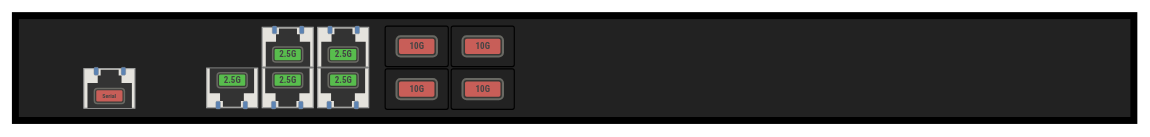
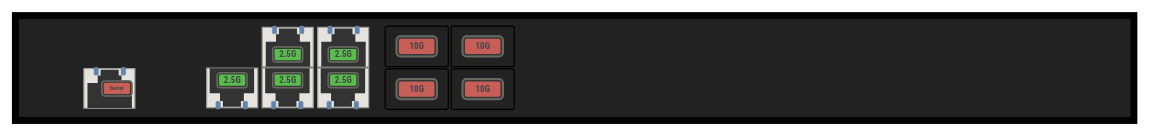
node "Serial": moved (109, 96) -> (117, 88)
